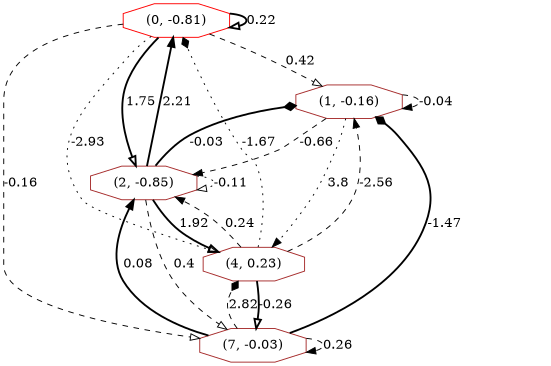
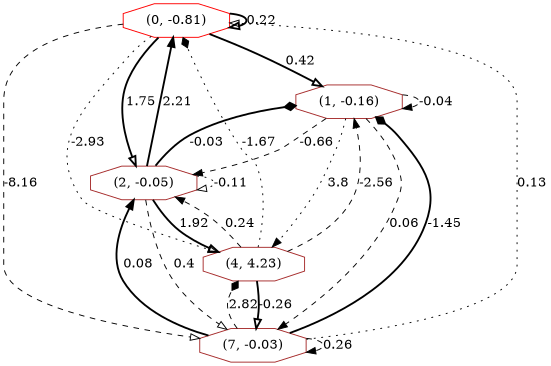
edge "(0, -0.81)" -> "(1, -0.16)": style dashed -> bold
edge "(7, -0.03)" -> "(0, -0.81)": added, label "0.13"
edge "(0, -0.81)" -> "(7, -0.03)": label "-0.16" -> "-8.16"
node "(2, -0.85)": label "(2, -0.85)" -> "(2, -0.05)"
edge "(7, -0.03)" -> "(1, -0.16)": label "-1.47" -> "-1.45"
edge "(1, -0.16)" -> "(7, -0.03)": added, label "0.06"
node "(4, 0.23)": label "(4, 0.23)" -> "(4, 4.23)"
